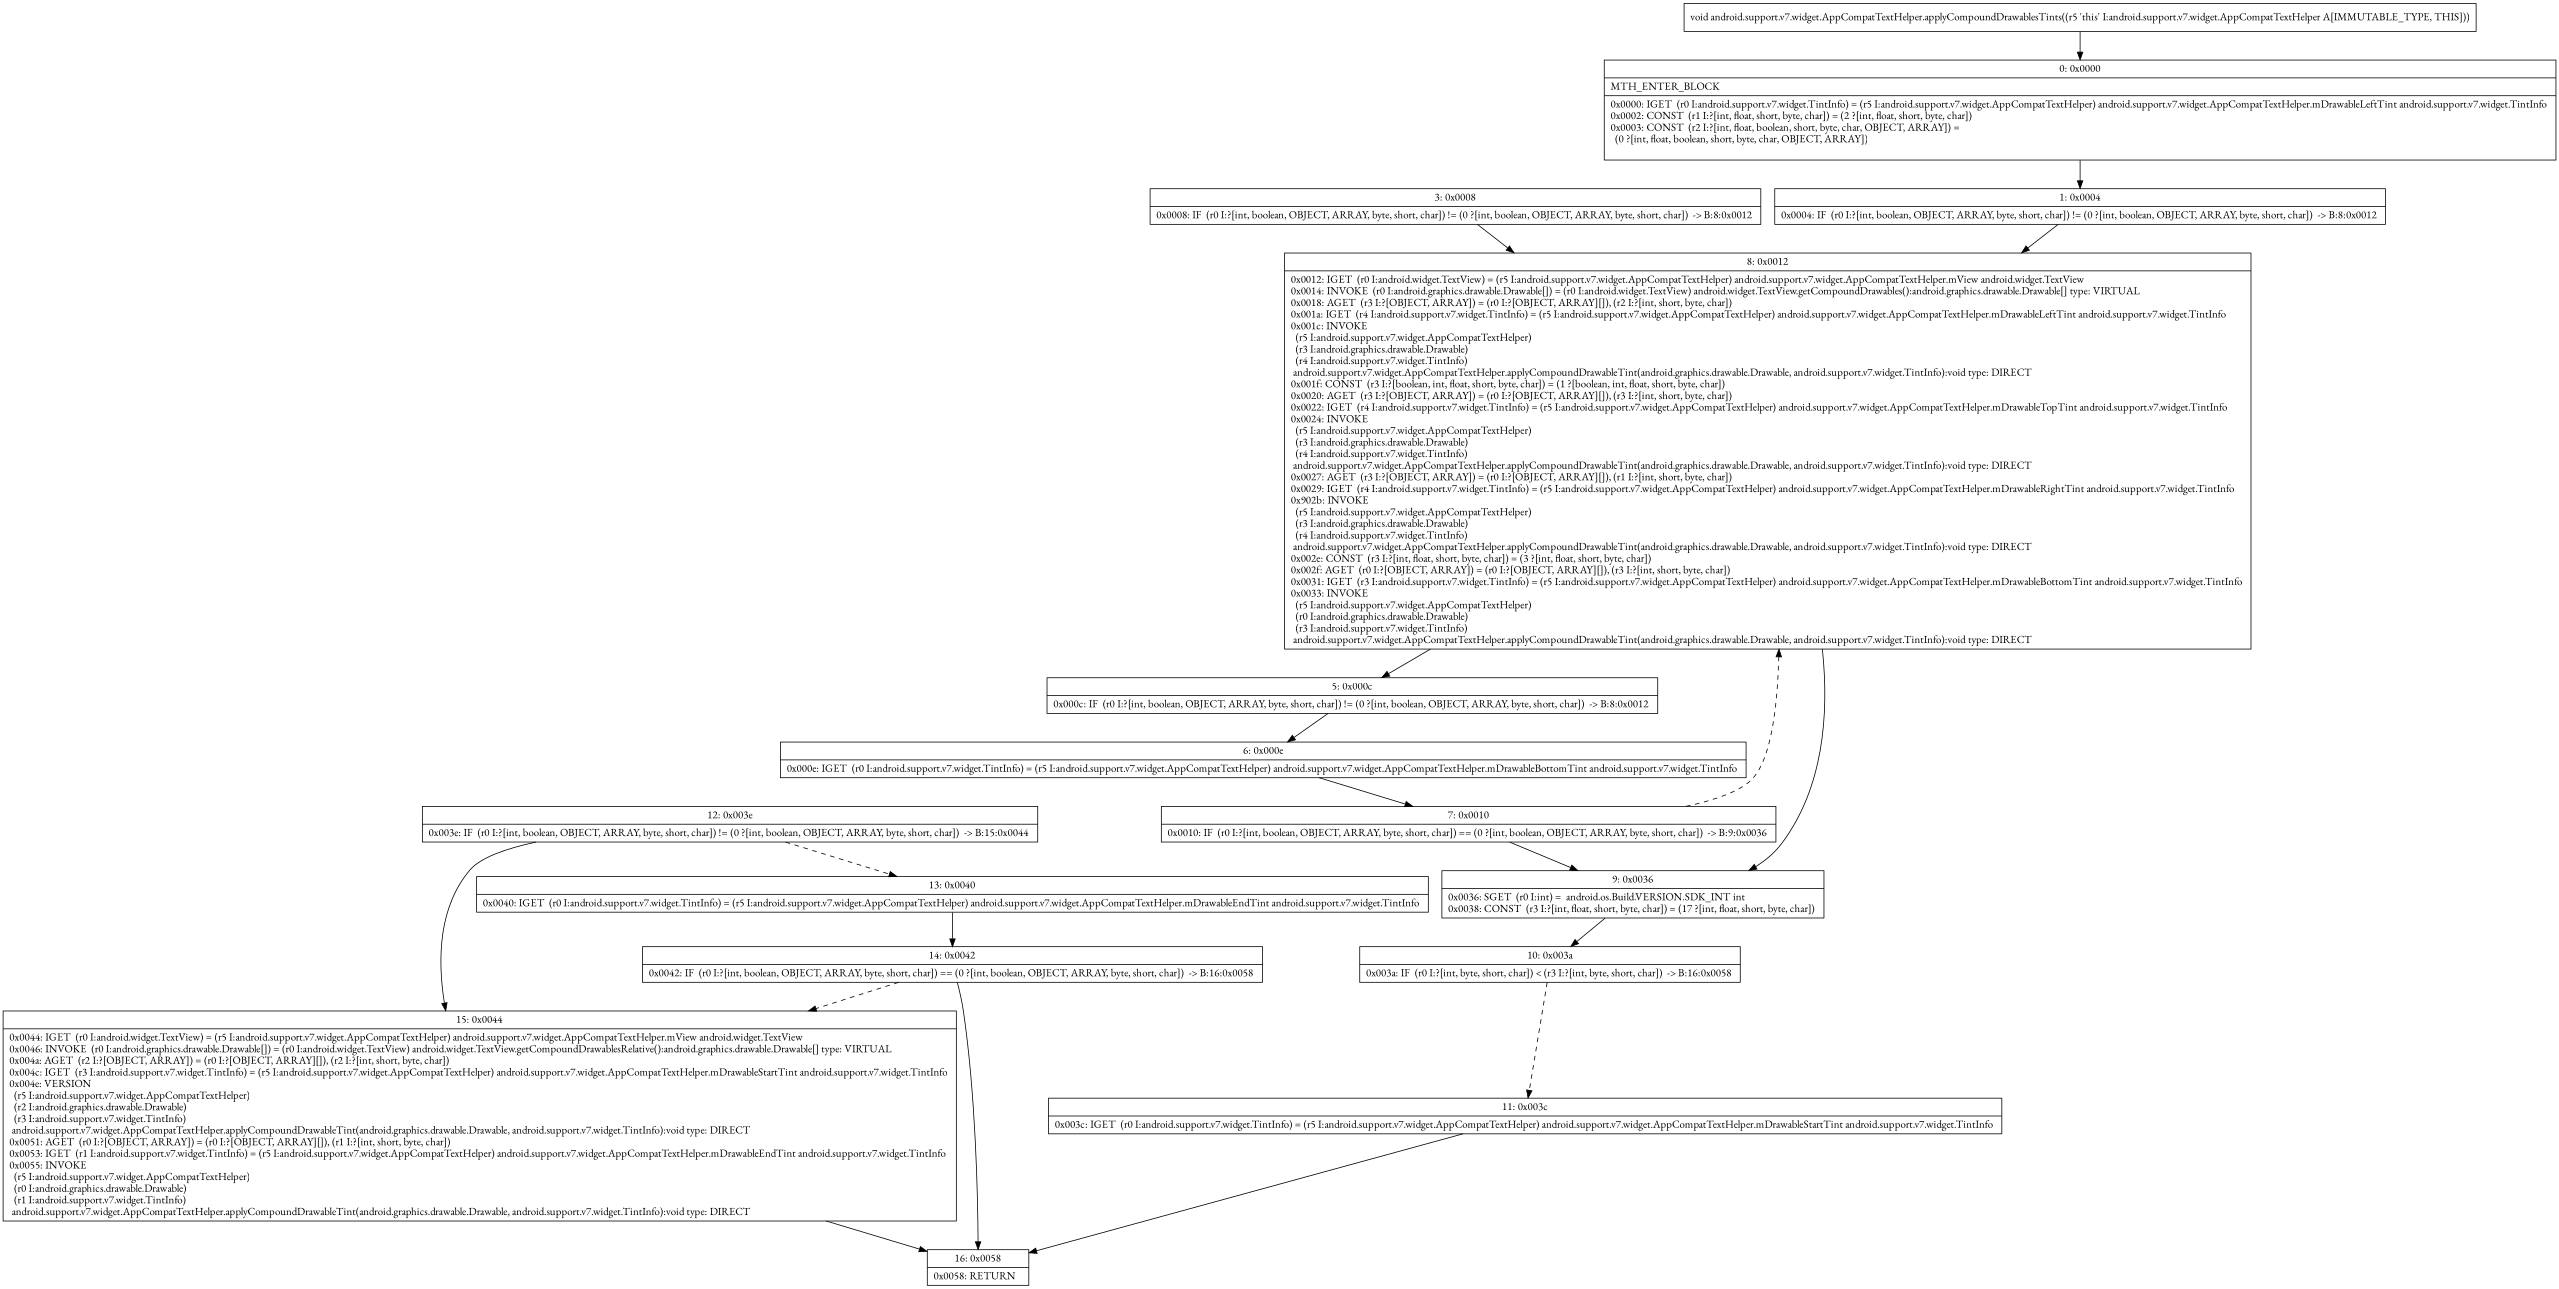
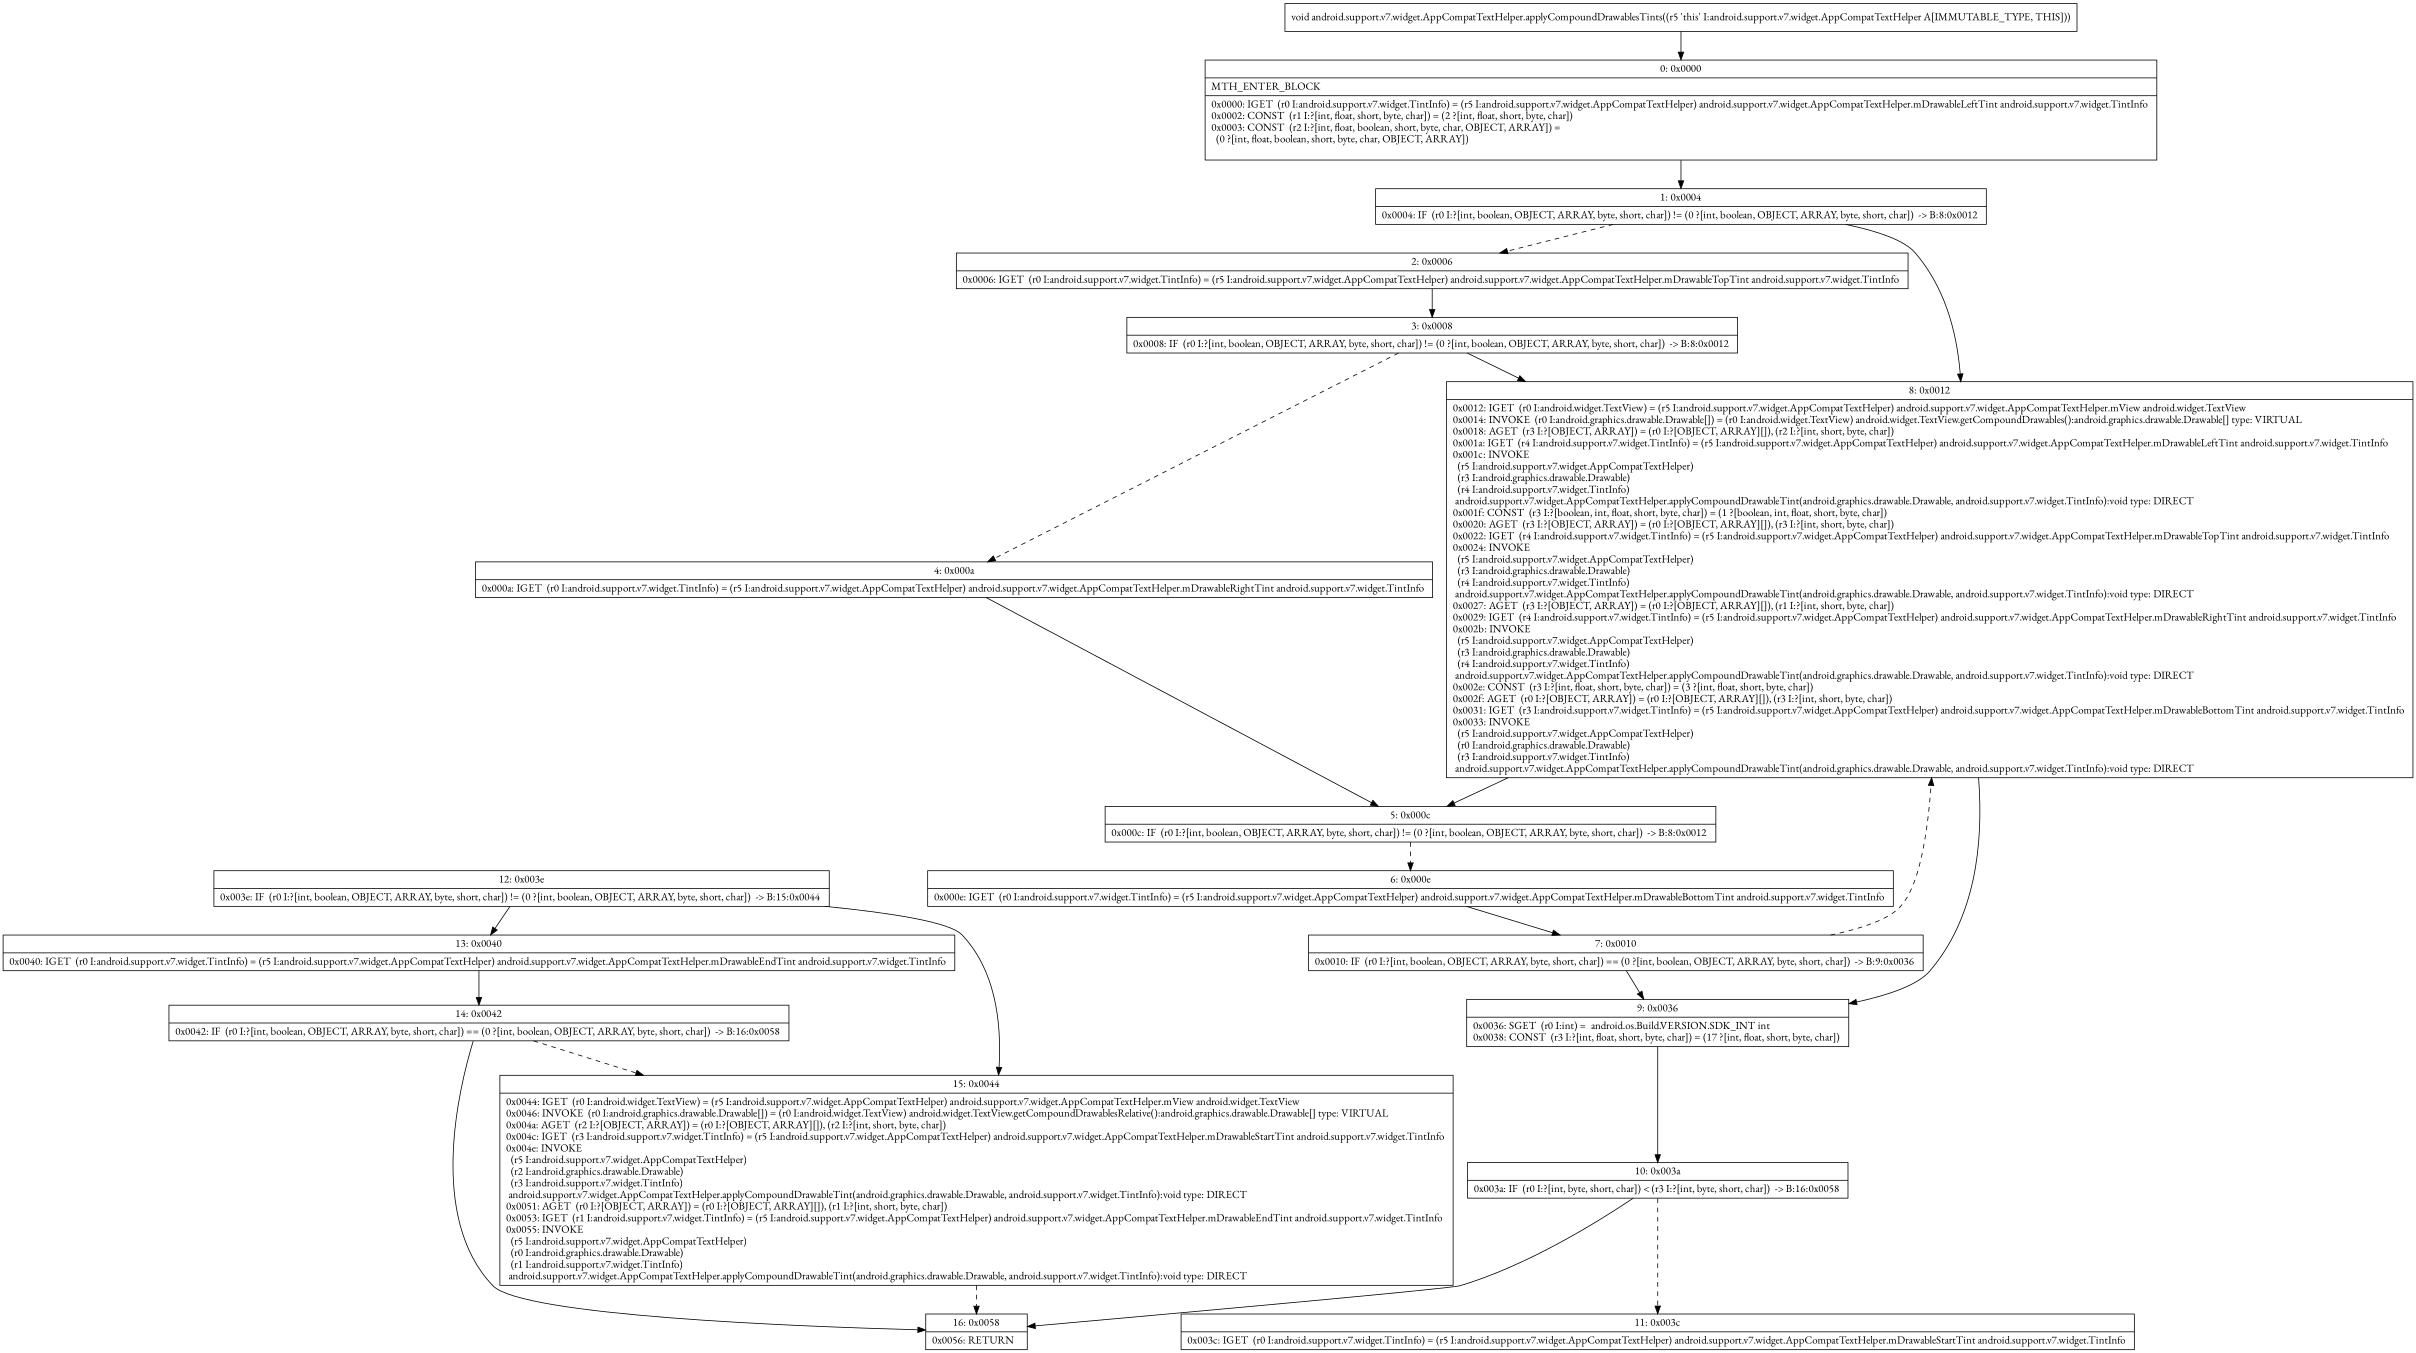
node "2: 0x0006": added
node "8: 0x0012": text "0x902b: INVOKE" -> "0x002b: INVOKE"
node "4: 0x000a": added
edge "5: 0x000c" -> "6: 0x000e": style solid -> dashed
edge "12: 0x003e" -> "13: 0x0040": style dashed -> solid
node "15: 0x0044": text "0x004e: VERSION" -> "0x004e: INVOKE"
edge "11: 0x003c" -> "16: 0x0058": now "10: 0x003a" -> "16: 0x0058"
edge "15: 0x0044" -> "16: 0x0058": style solid -> dashed
node "16: 0x0058": text "0x0058: RETURN" -> "0x0056: RETURN"
